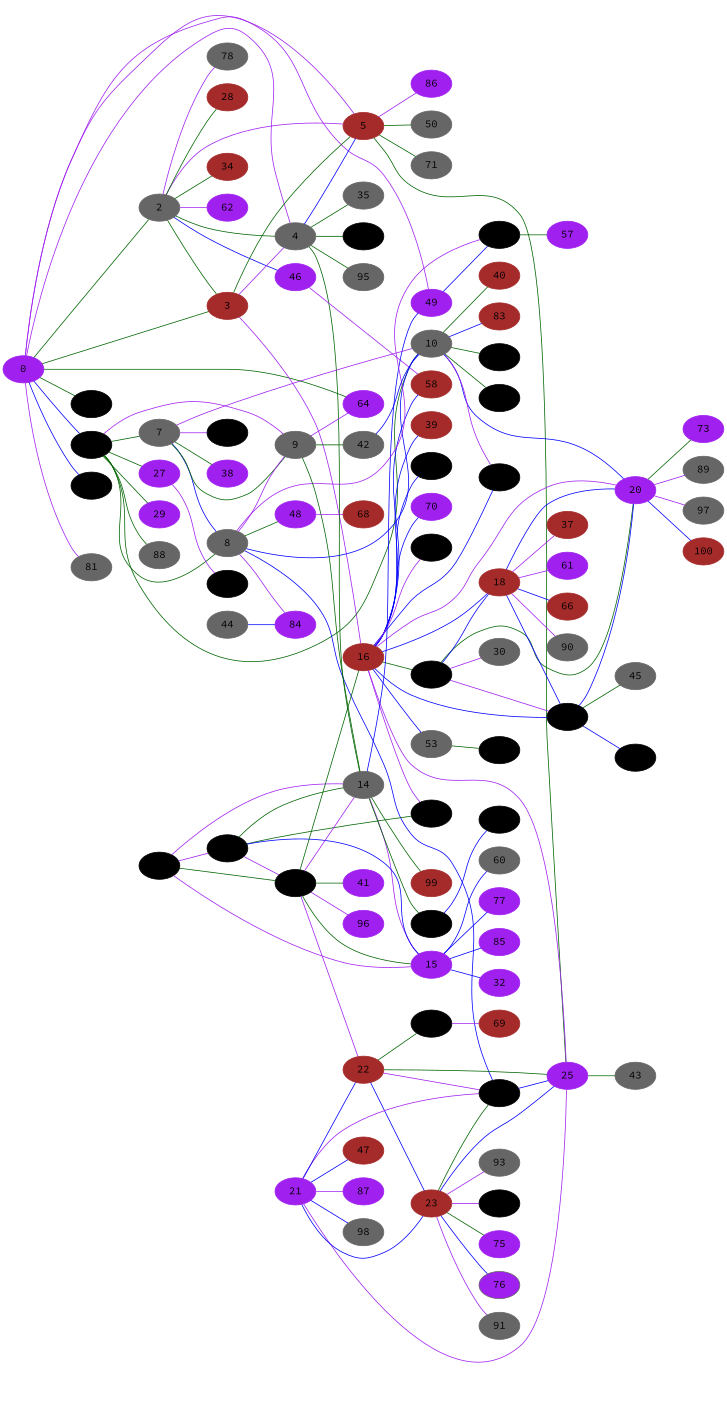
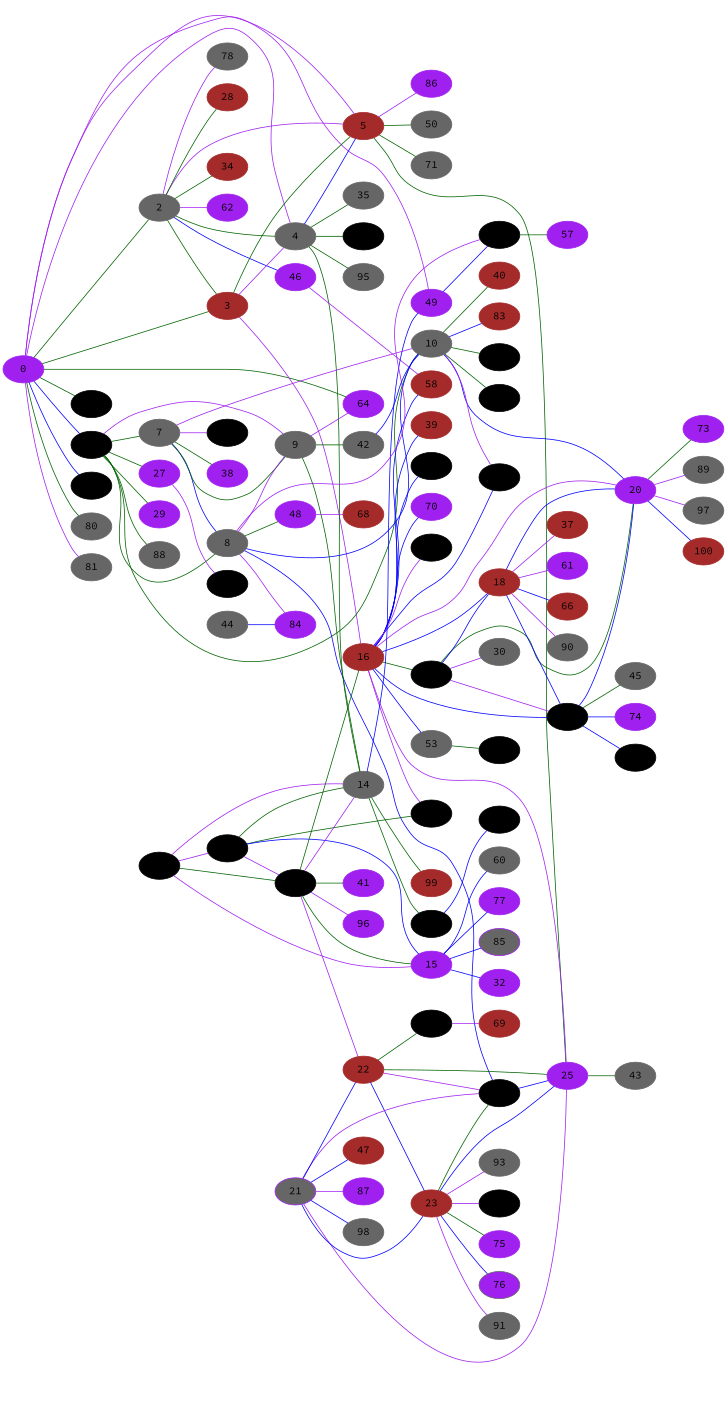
node "80": added
node "74": added
edge "14" -- "15": removed
node "85": fillcolor purple -> gray40
node "21": fillcolor purple -> gray40
